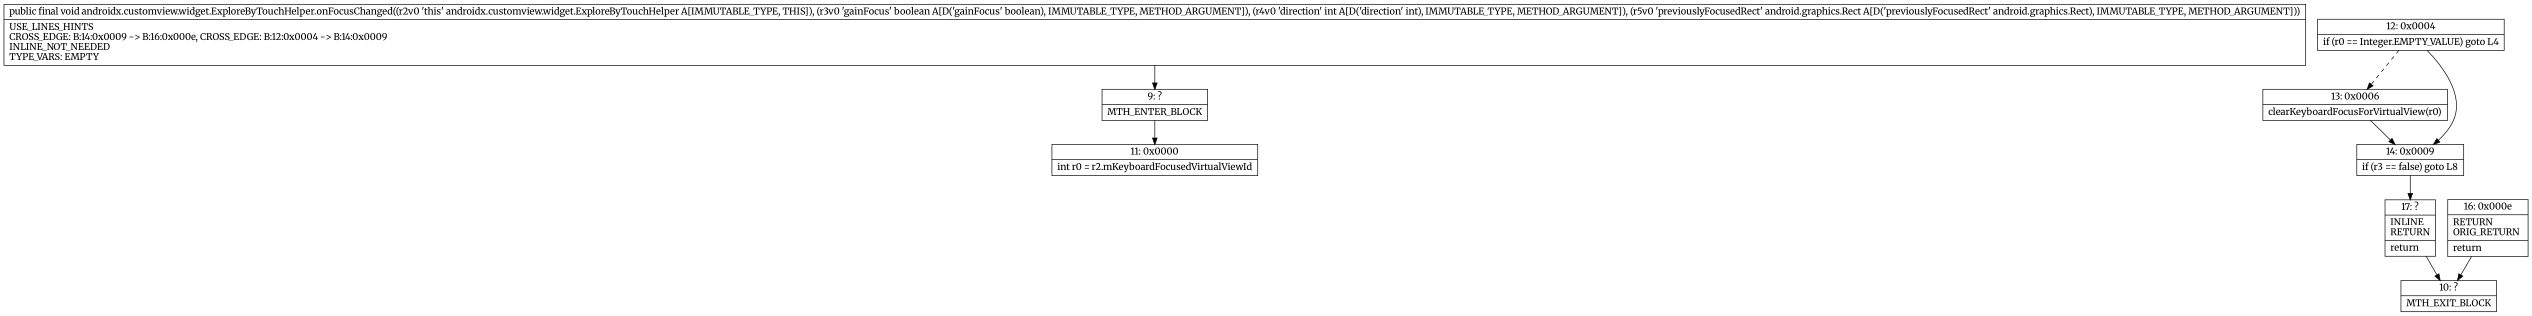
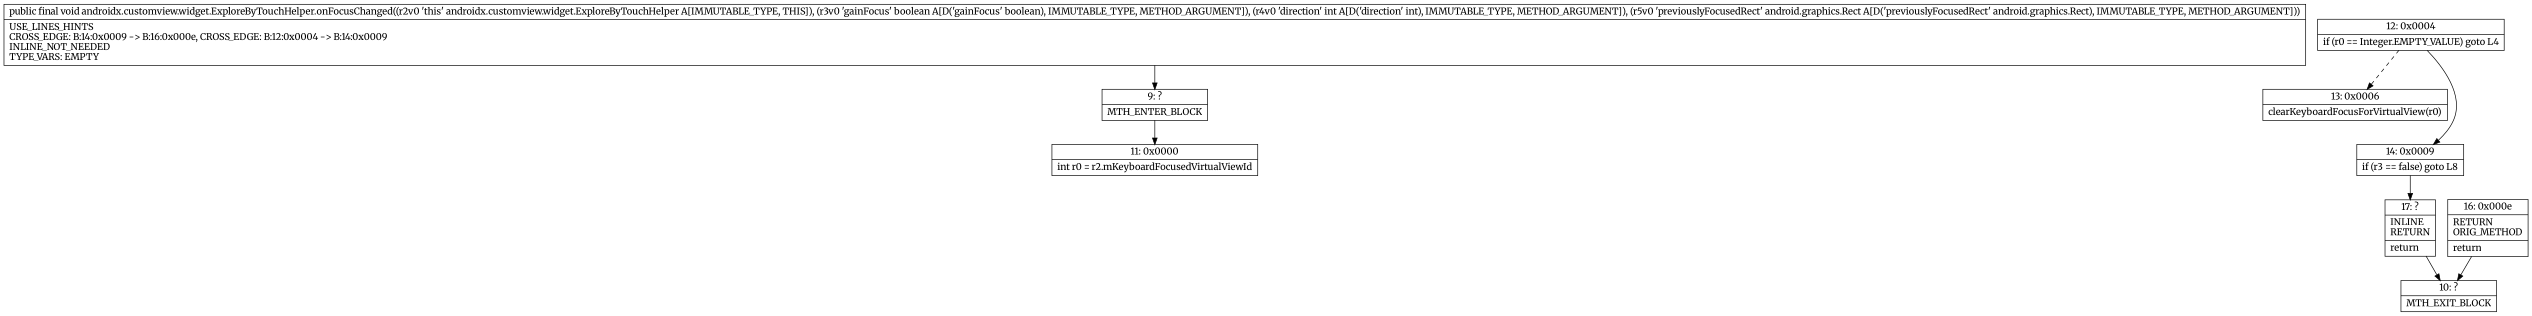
edge "13: 0x0006" -> "14: 0x0009": removed
node "16: 0x000e": text "ORIG_RETURN" -> "ORIG_METHOD"
